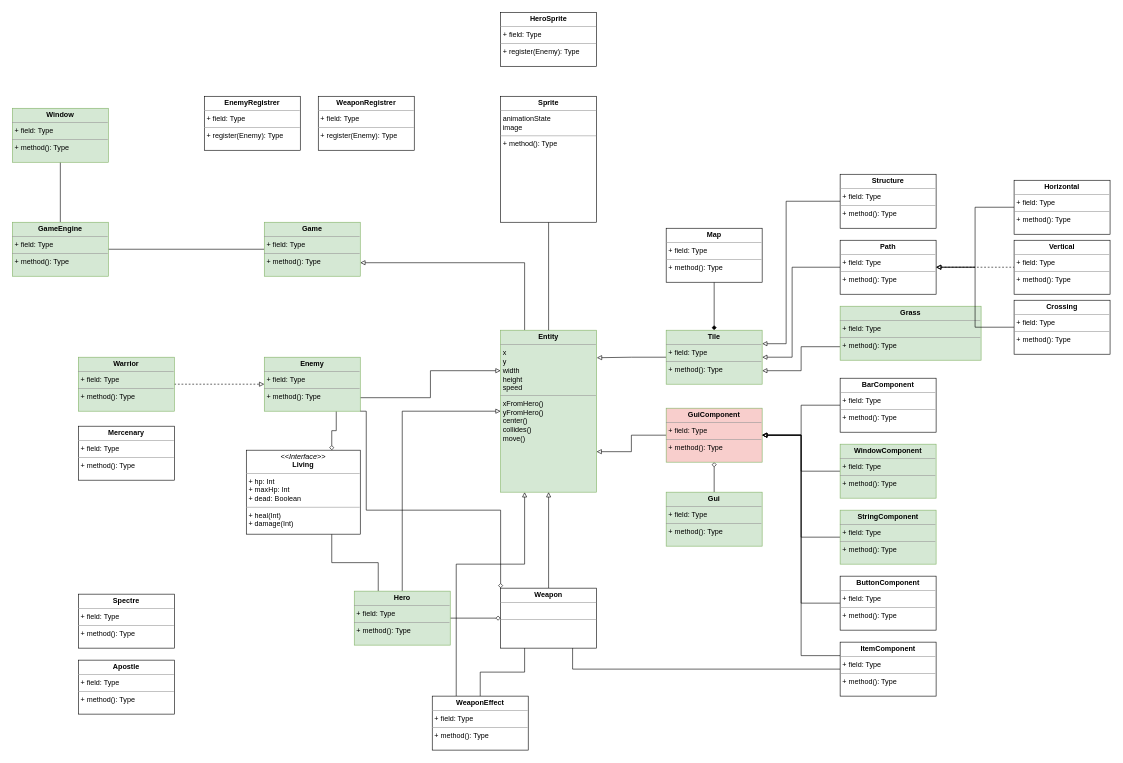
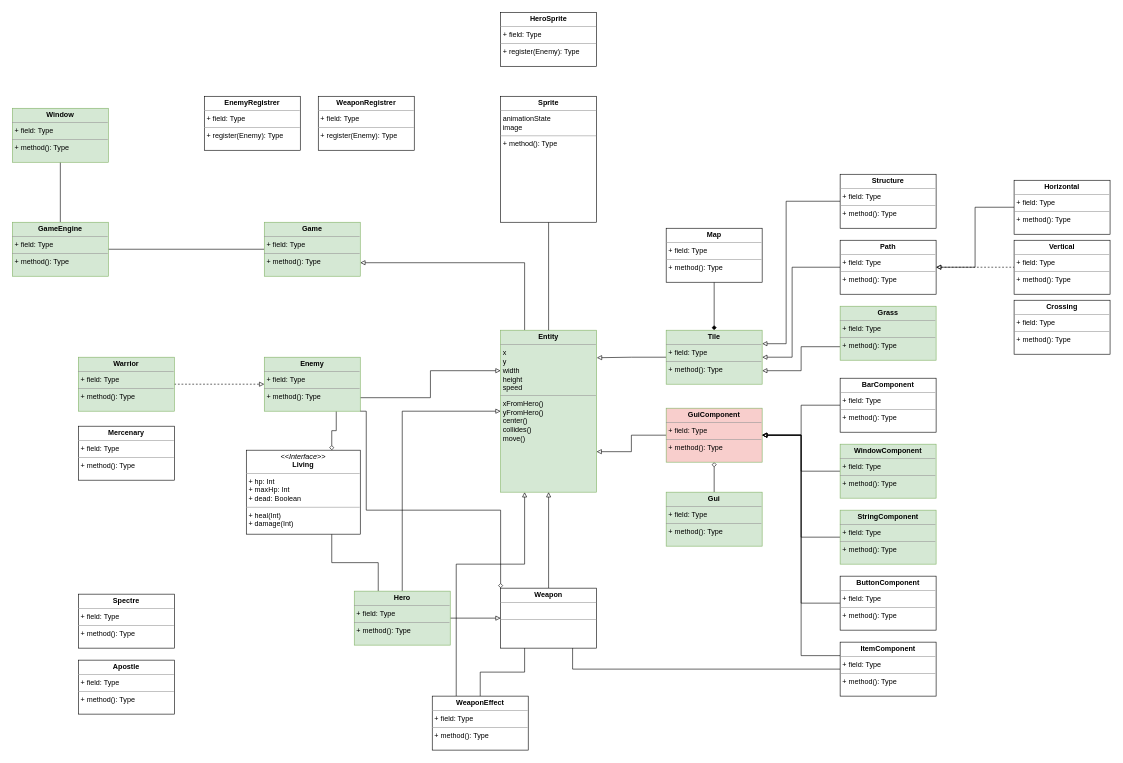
edge "Crossing + field: Type + method(): Type" -> "Path + field: Type + method(): Type": removed
node "Grass + field: Type + method(): Type": size 141x54 -> 96x54
edge "Hero + field: Type + method(): Type" -> "Weapon": arrowhead diamond -> block
